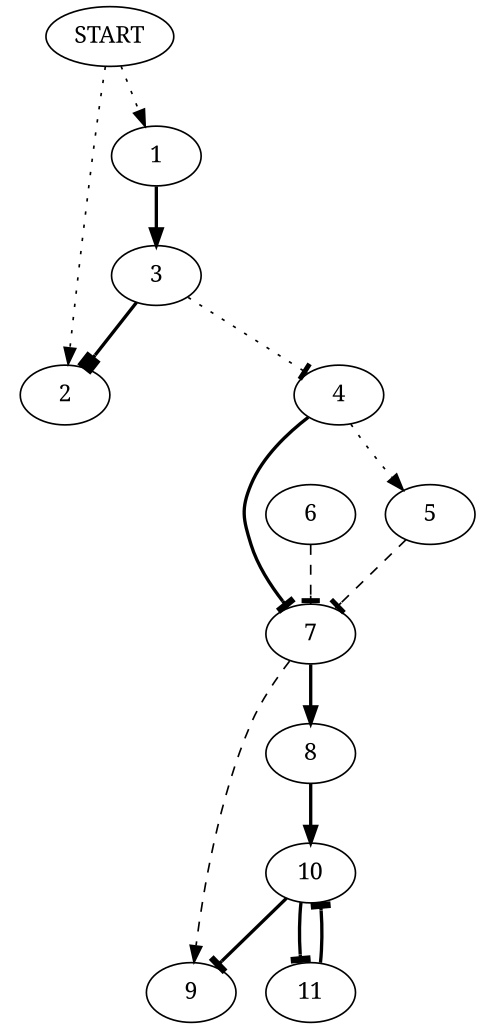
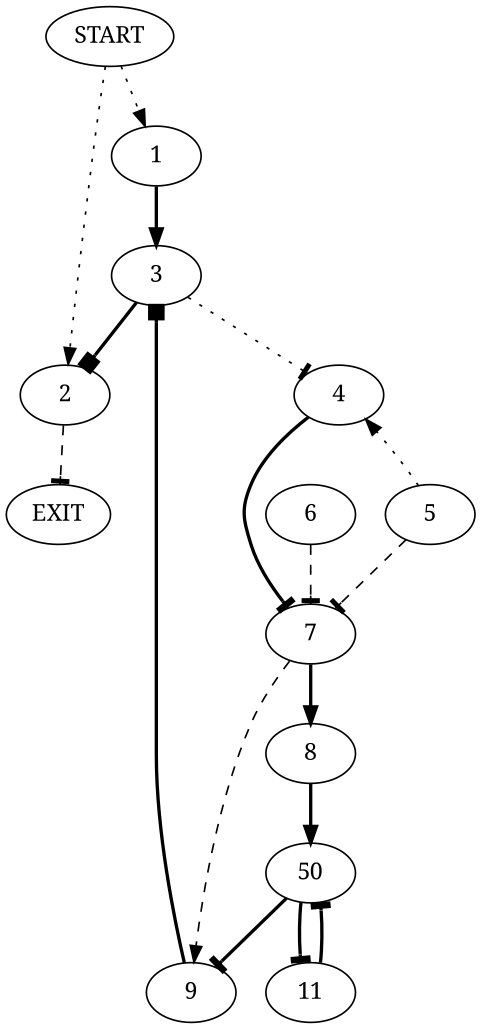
edge "4" -> "5": reversed
node "EXIT": added
edge "9" -> "3": added
node "10": label "10" -> "50"
